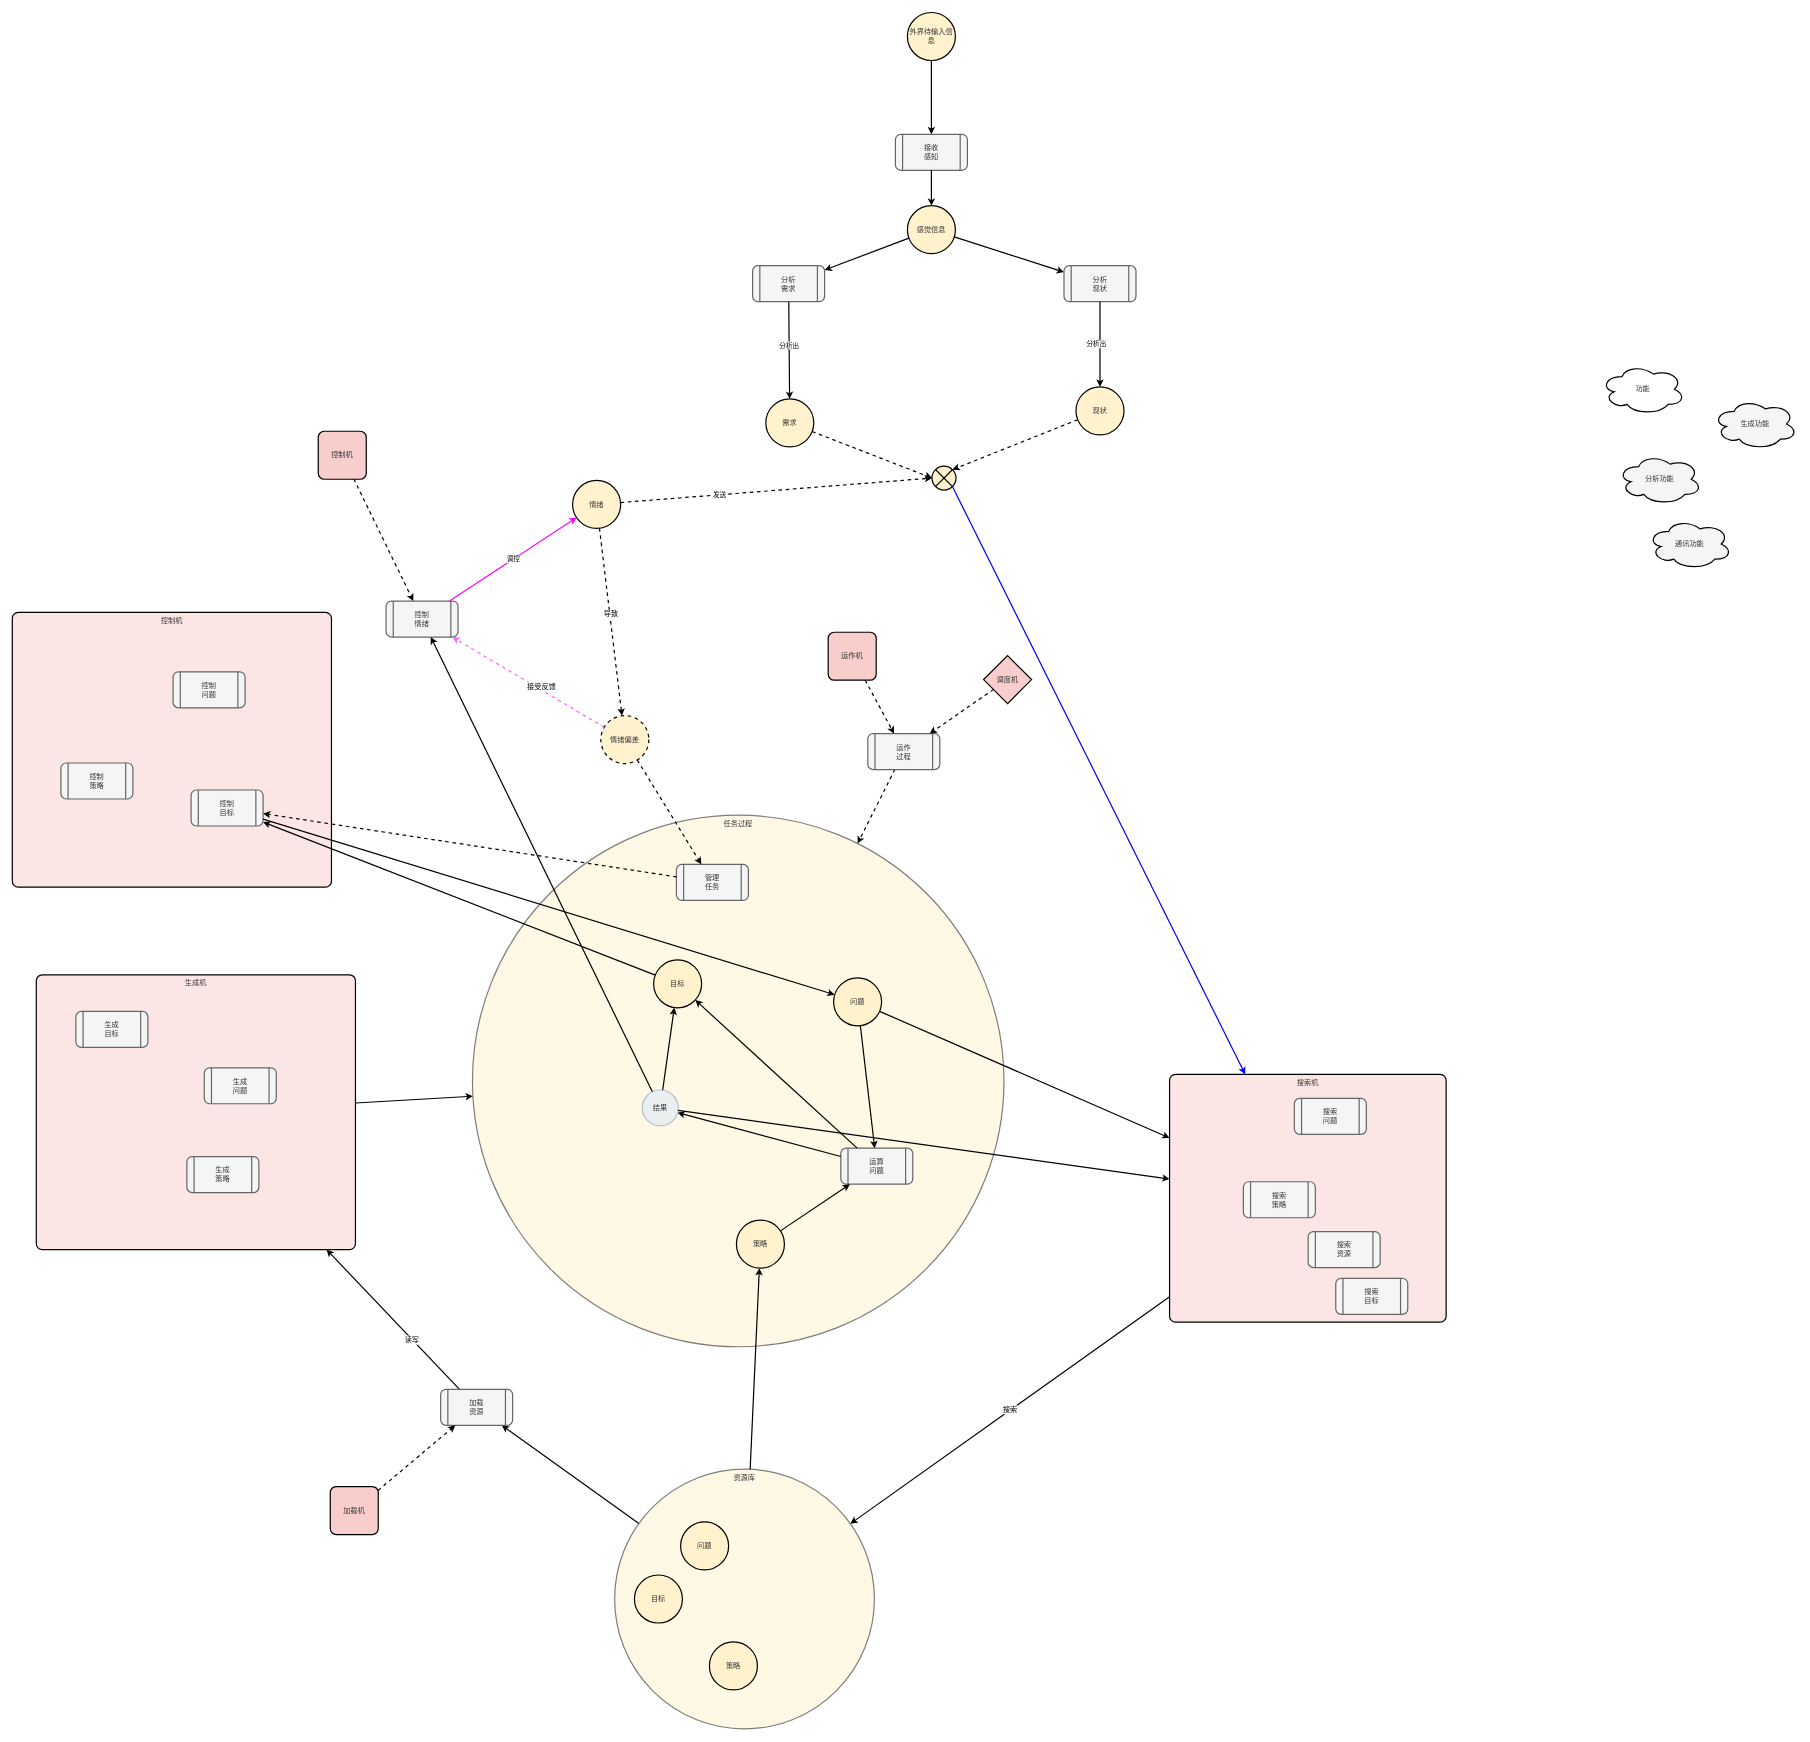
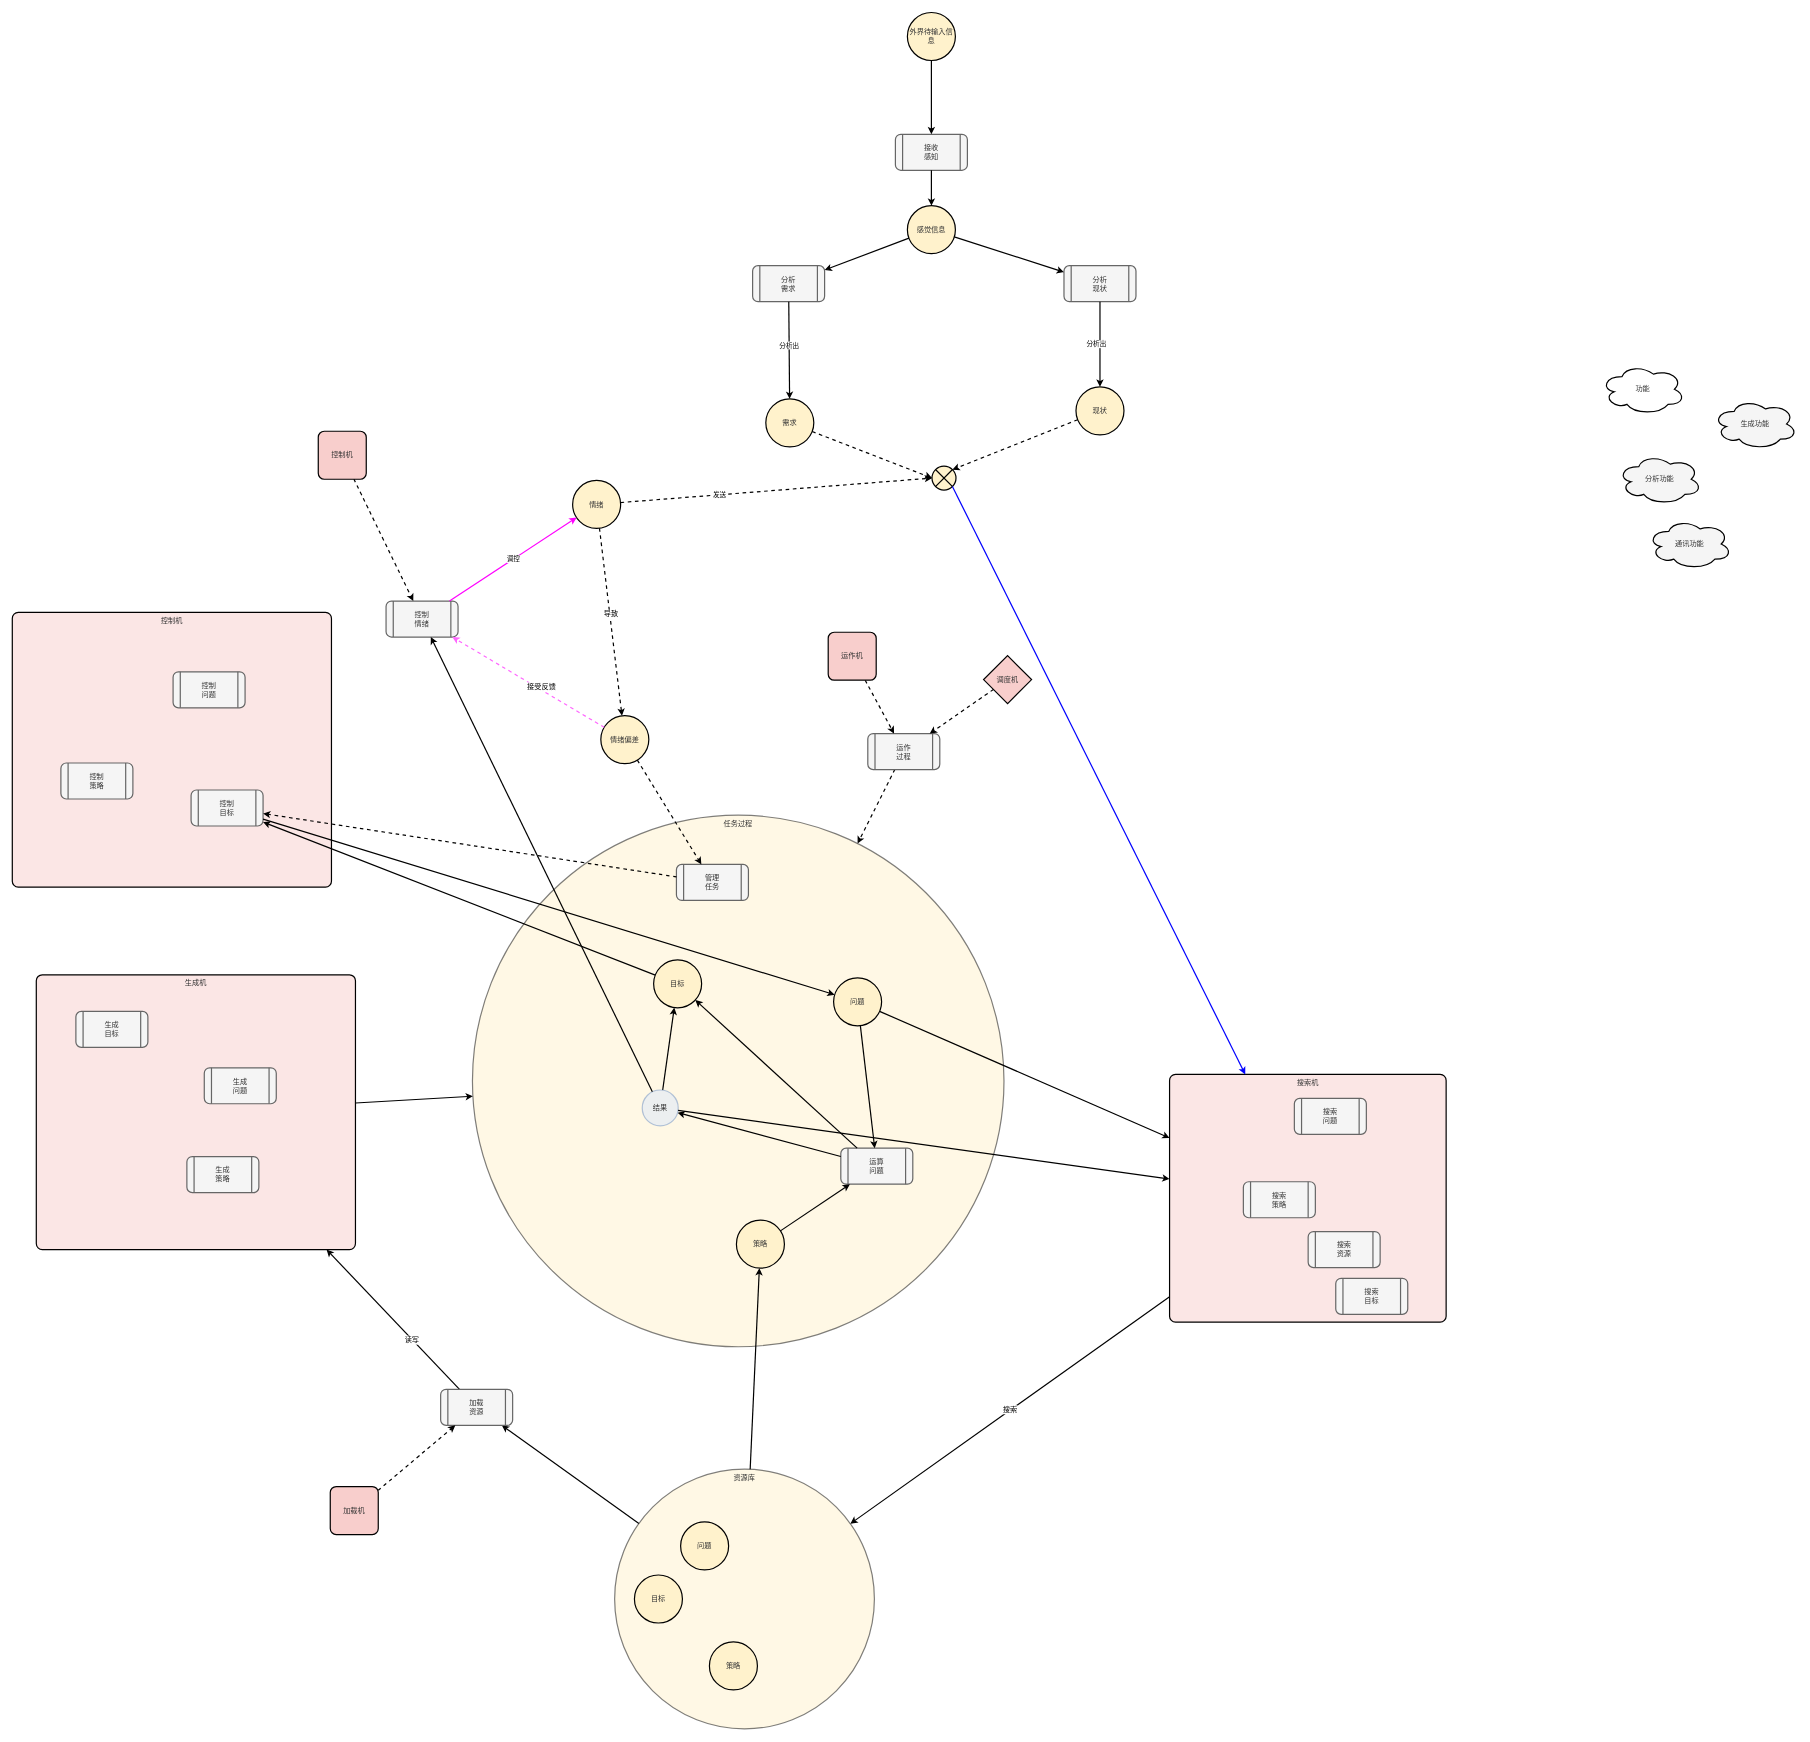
node "情绪偏差": style dashed -> solid
